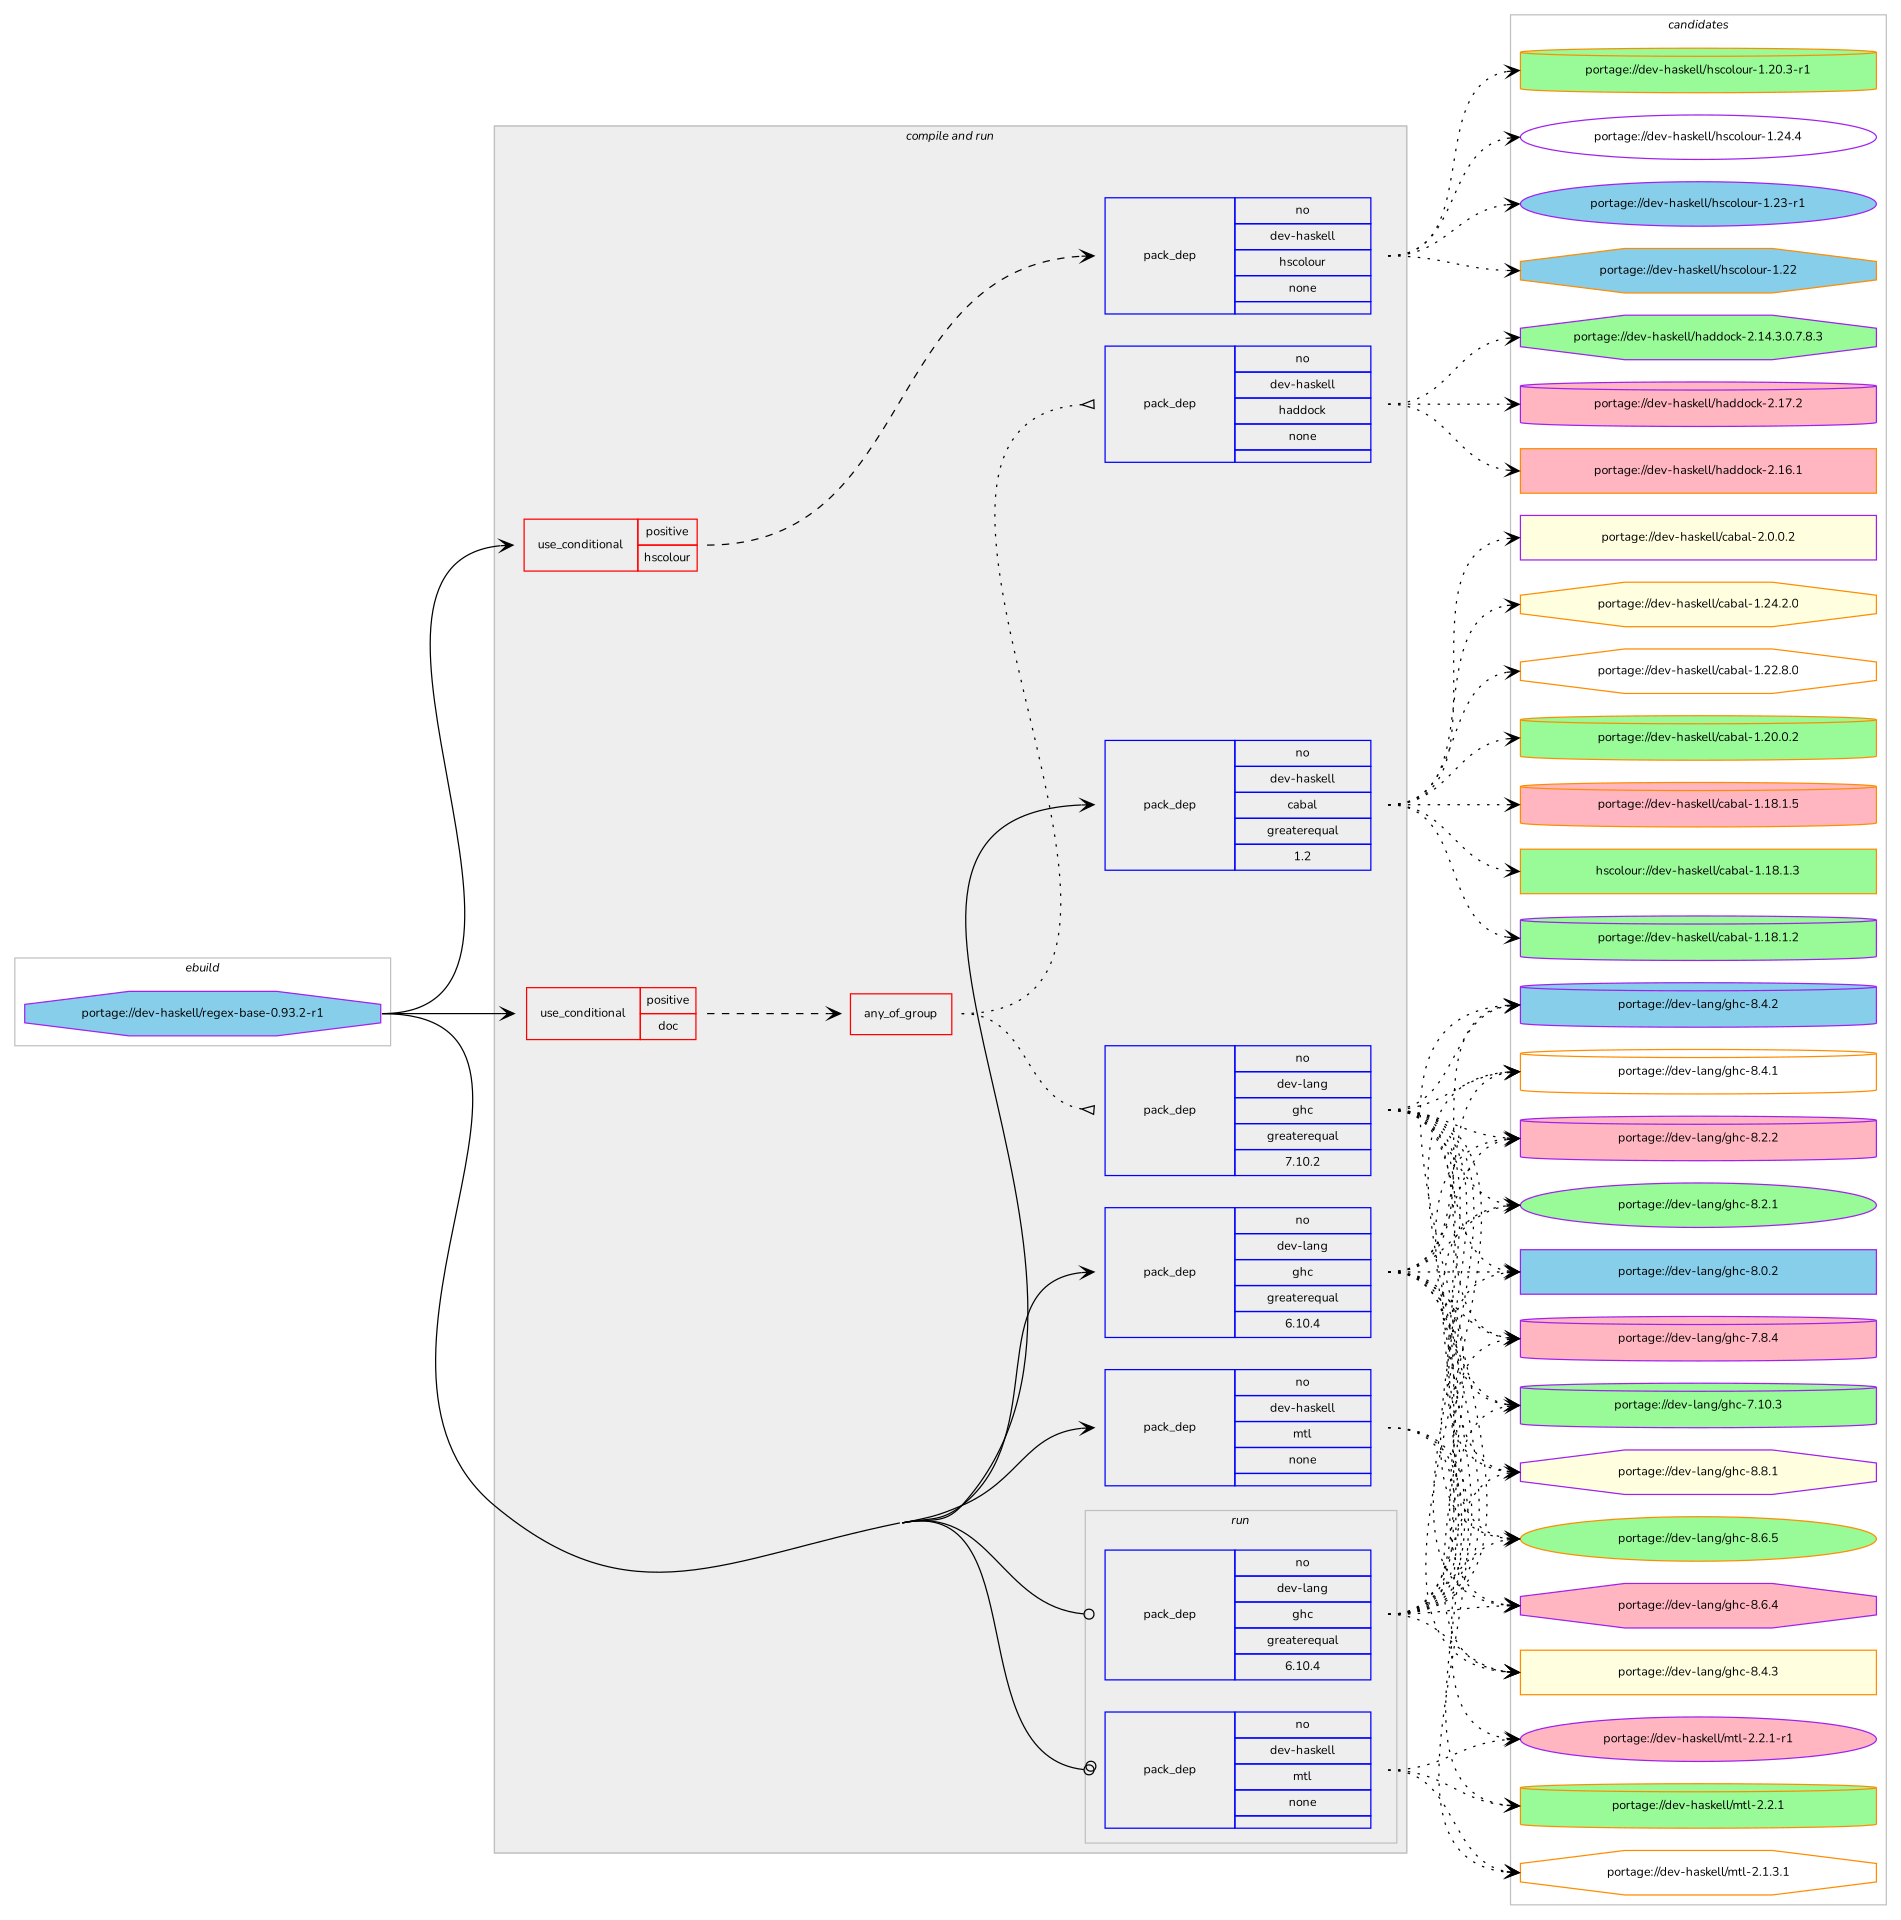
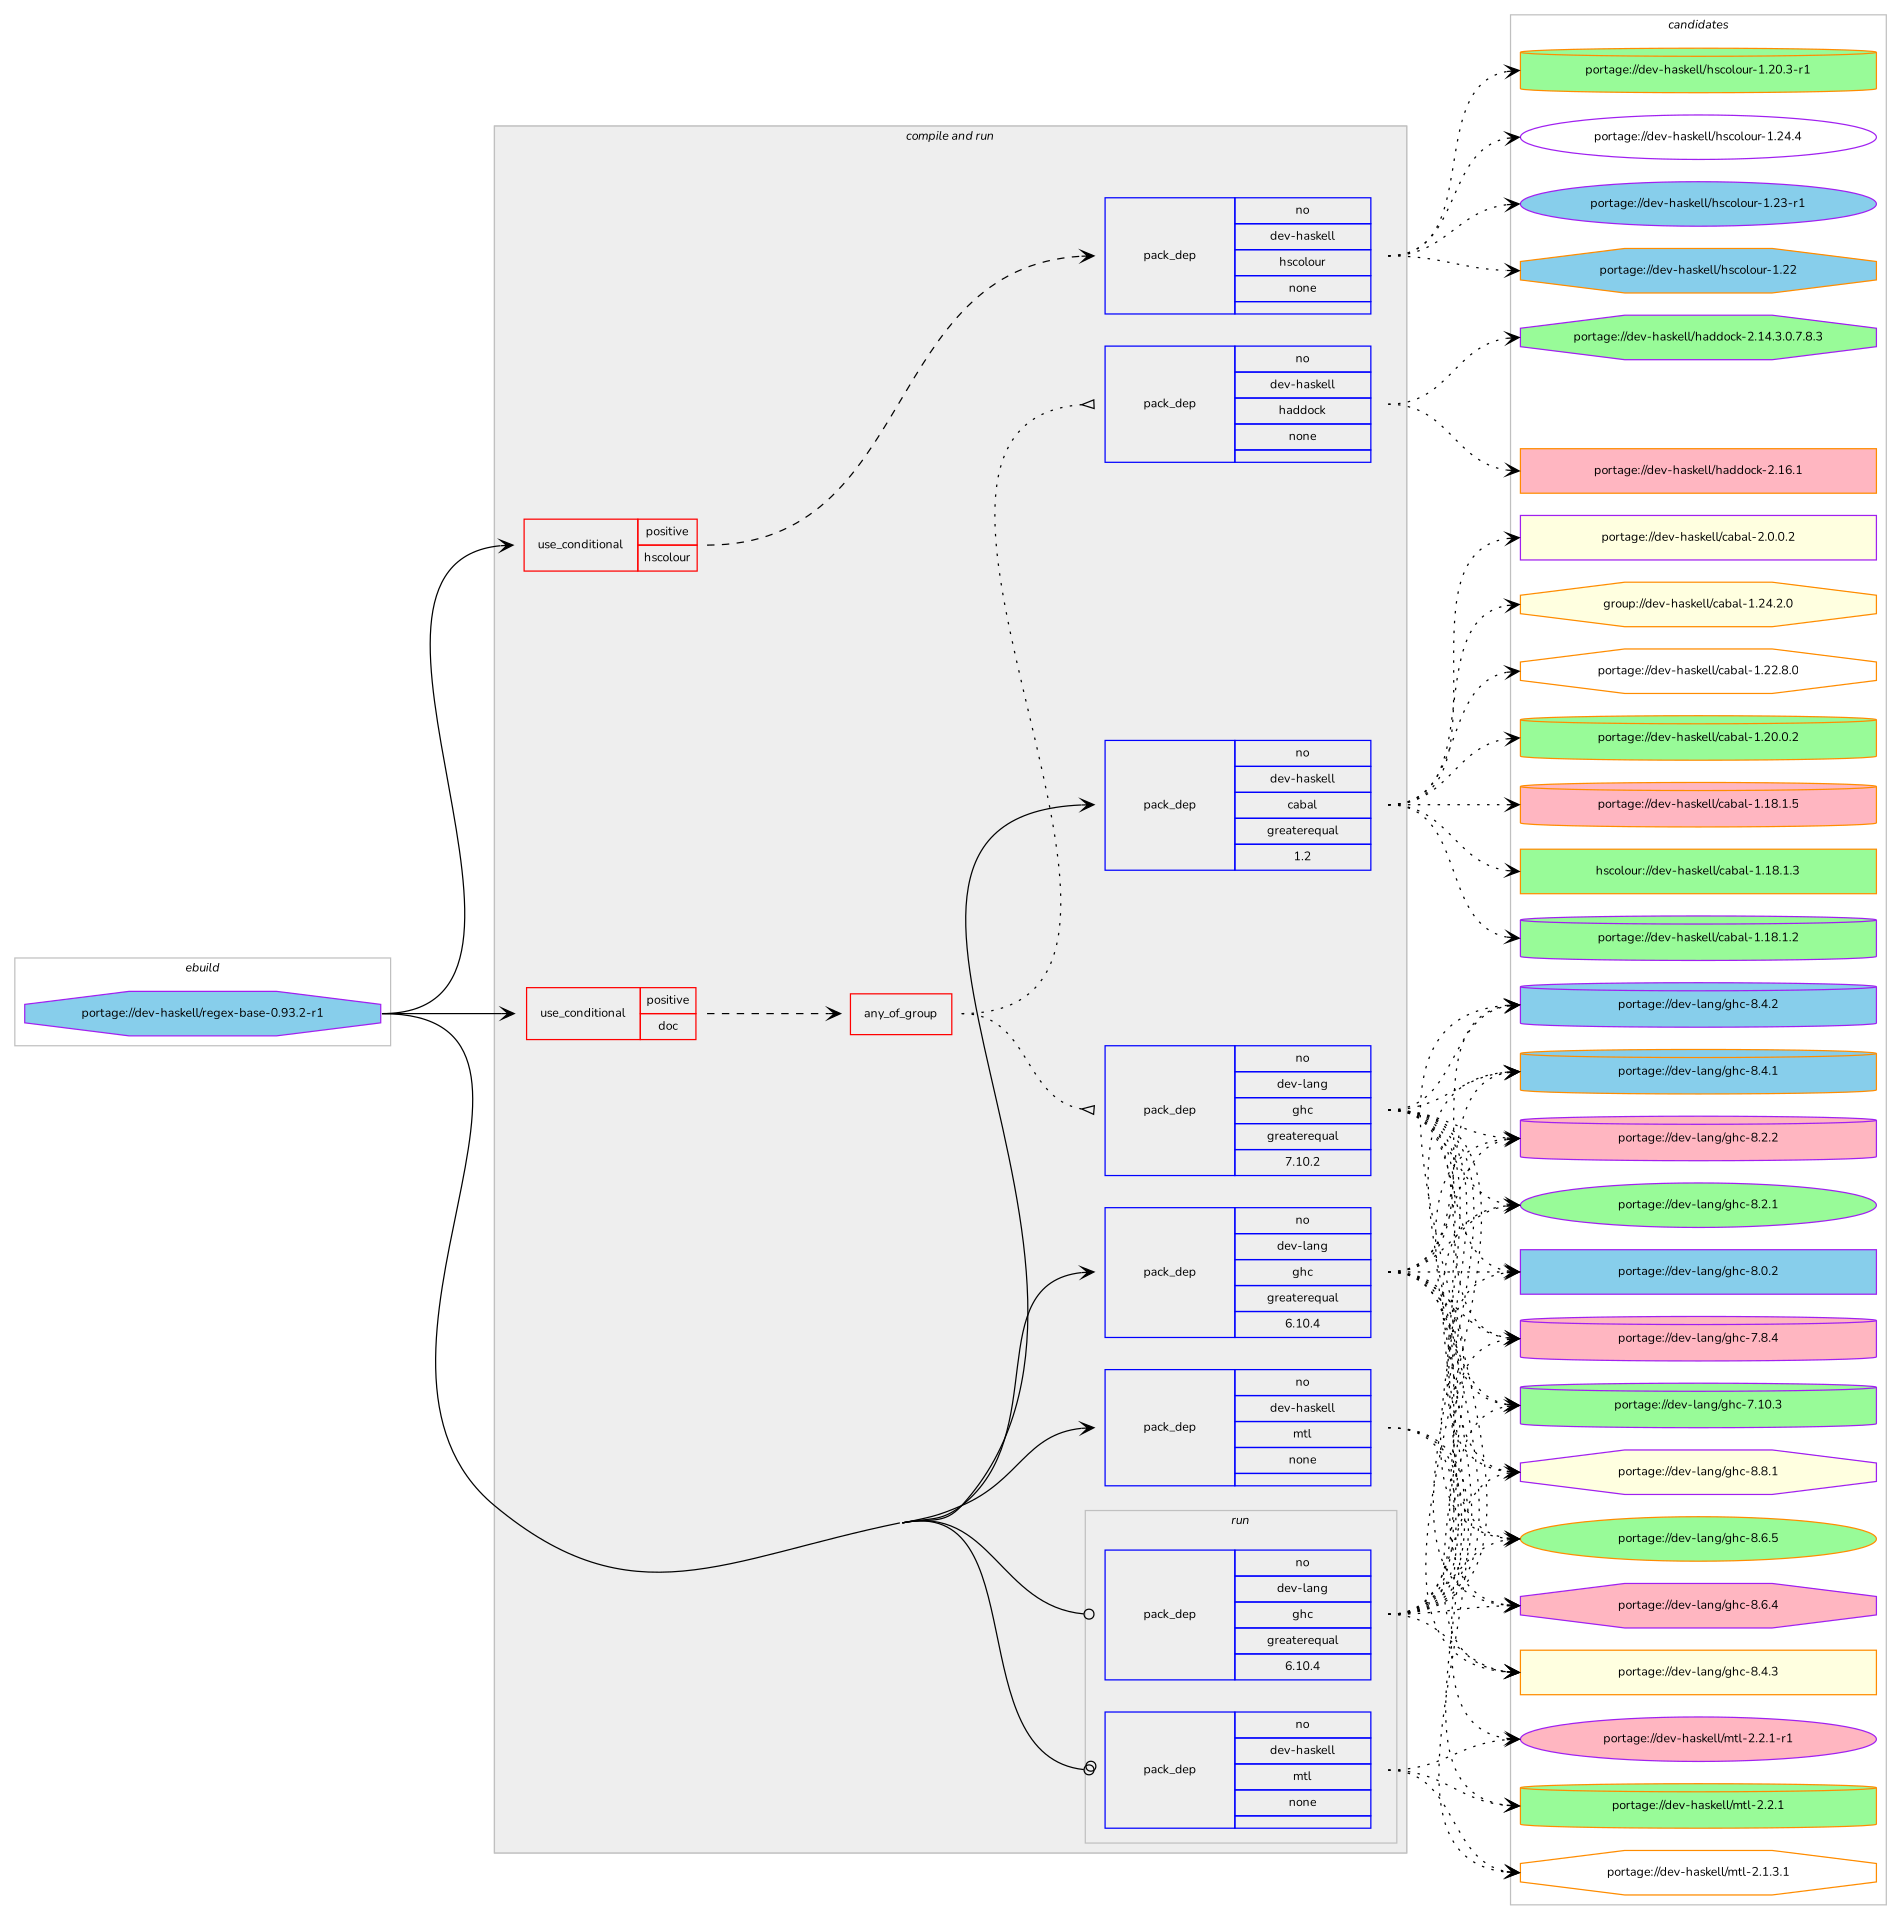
node "portage://dev-haskell/haddock-2.17.2": removed
node "portage://dev-haskell/cabal-1.24.2.0": label "portage://dev-haskell/cabal-1.24.2.0" -> "group://dev-haskell/cabal-1.24.2.0"
node "portage://dev-lang/ghc-8.4.1": fillcolor white -> skyblue
